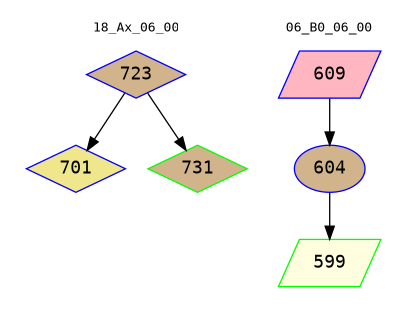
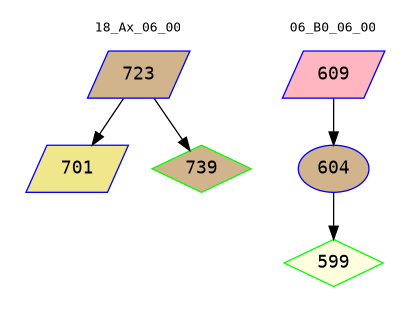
node "723": shape diamond -> parallelogram
node "701": shape diamond -> parallelogram
node "731": label "731" -> "739"
node "599": shape parallelogram -> diamond
